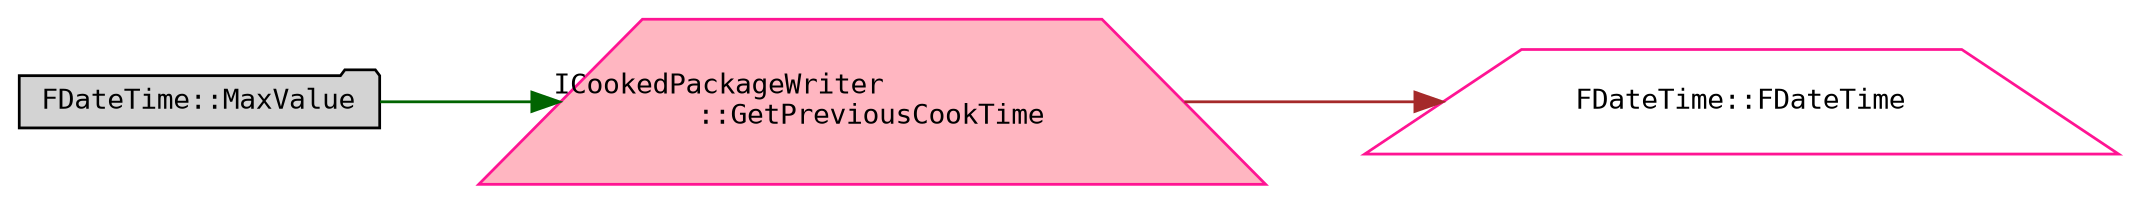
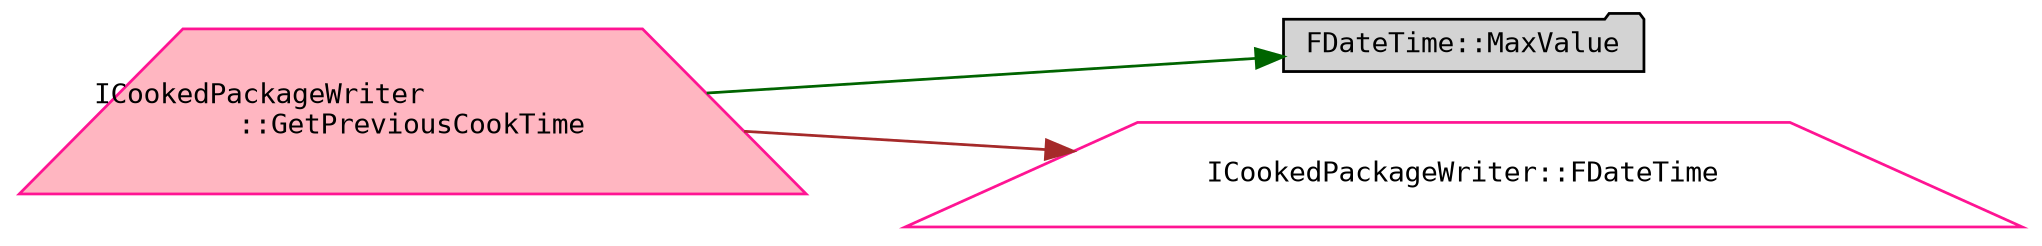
edge "FDateTime::MaxValue" -> "ICookedPackageWriter ::GetPreviousCookTime": reversed
node "FDateTime::FDateTime": label "FDateTime::FDateTime" -> "ICookedPackageWriter::FDateTime"
